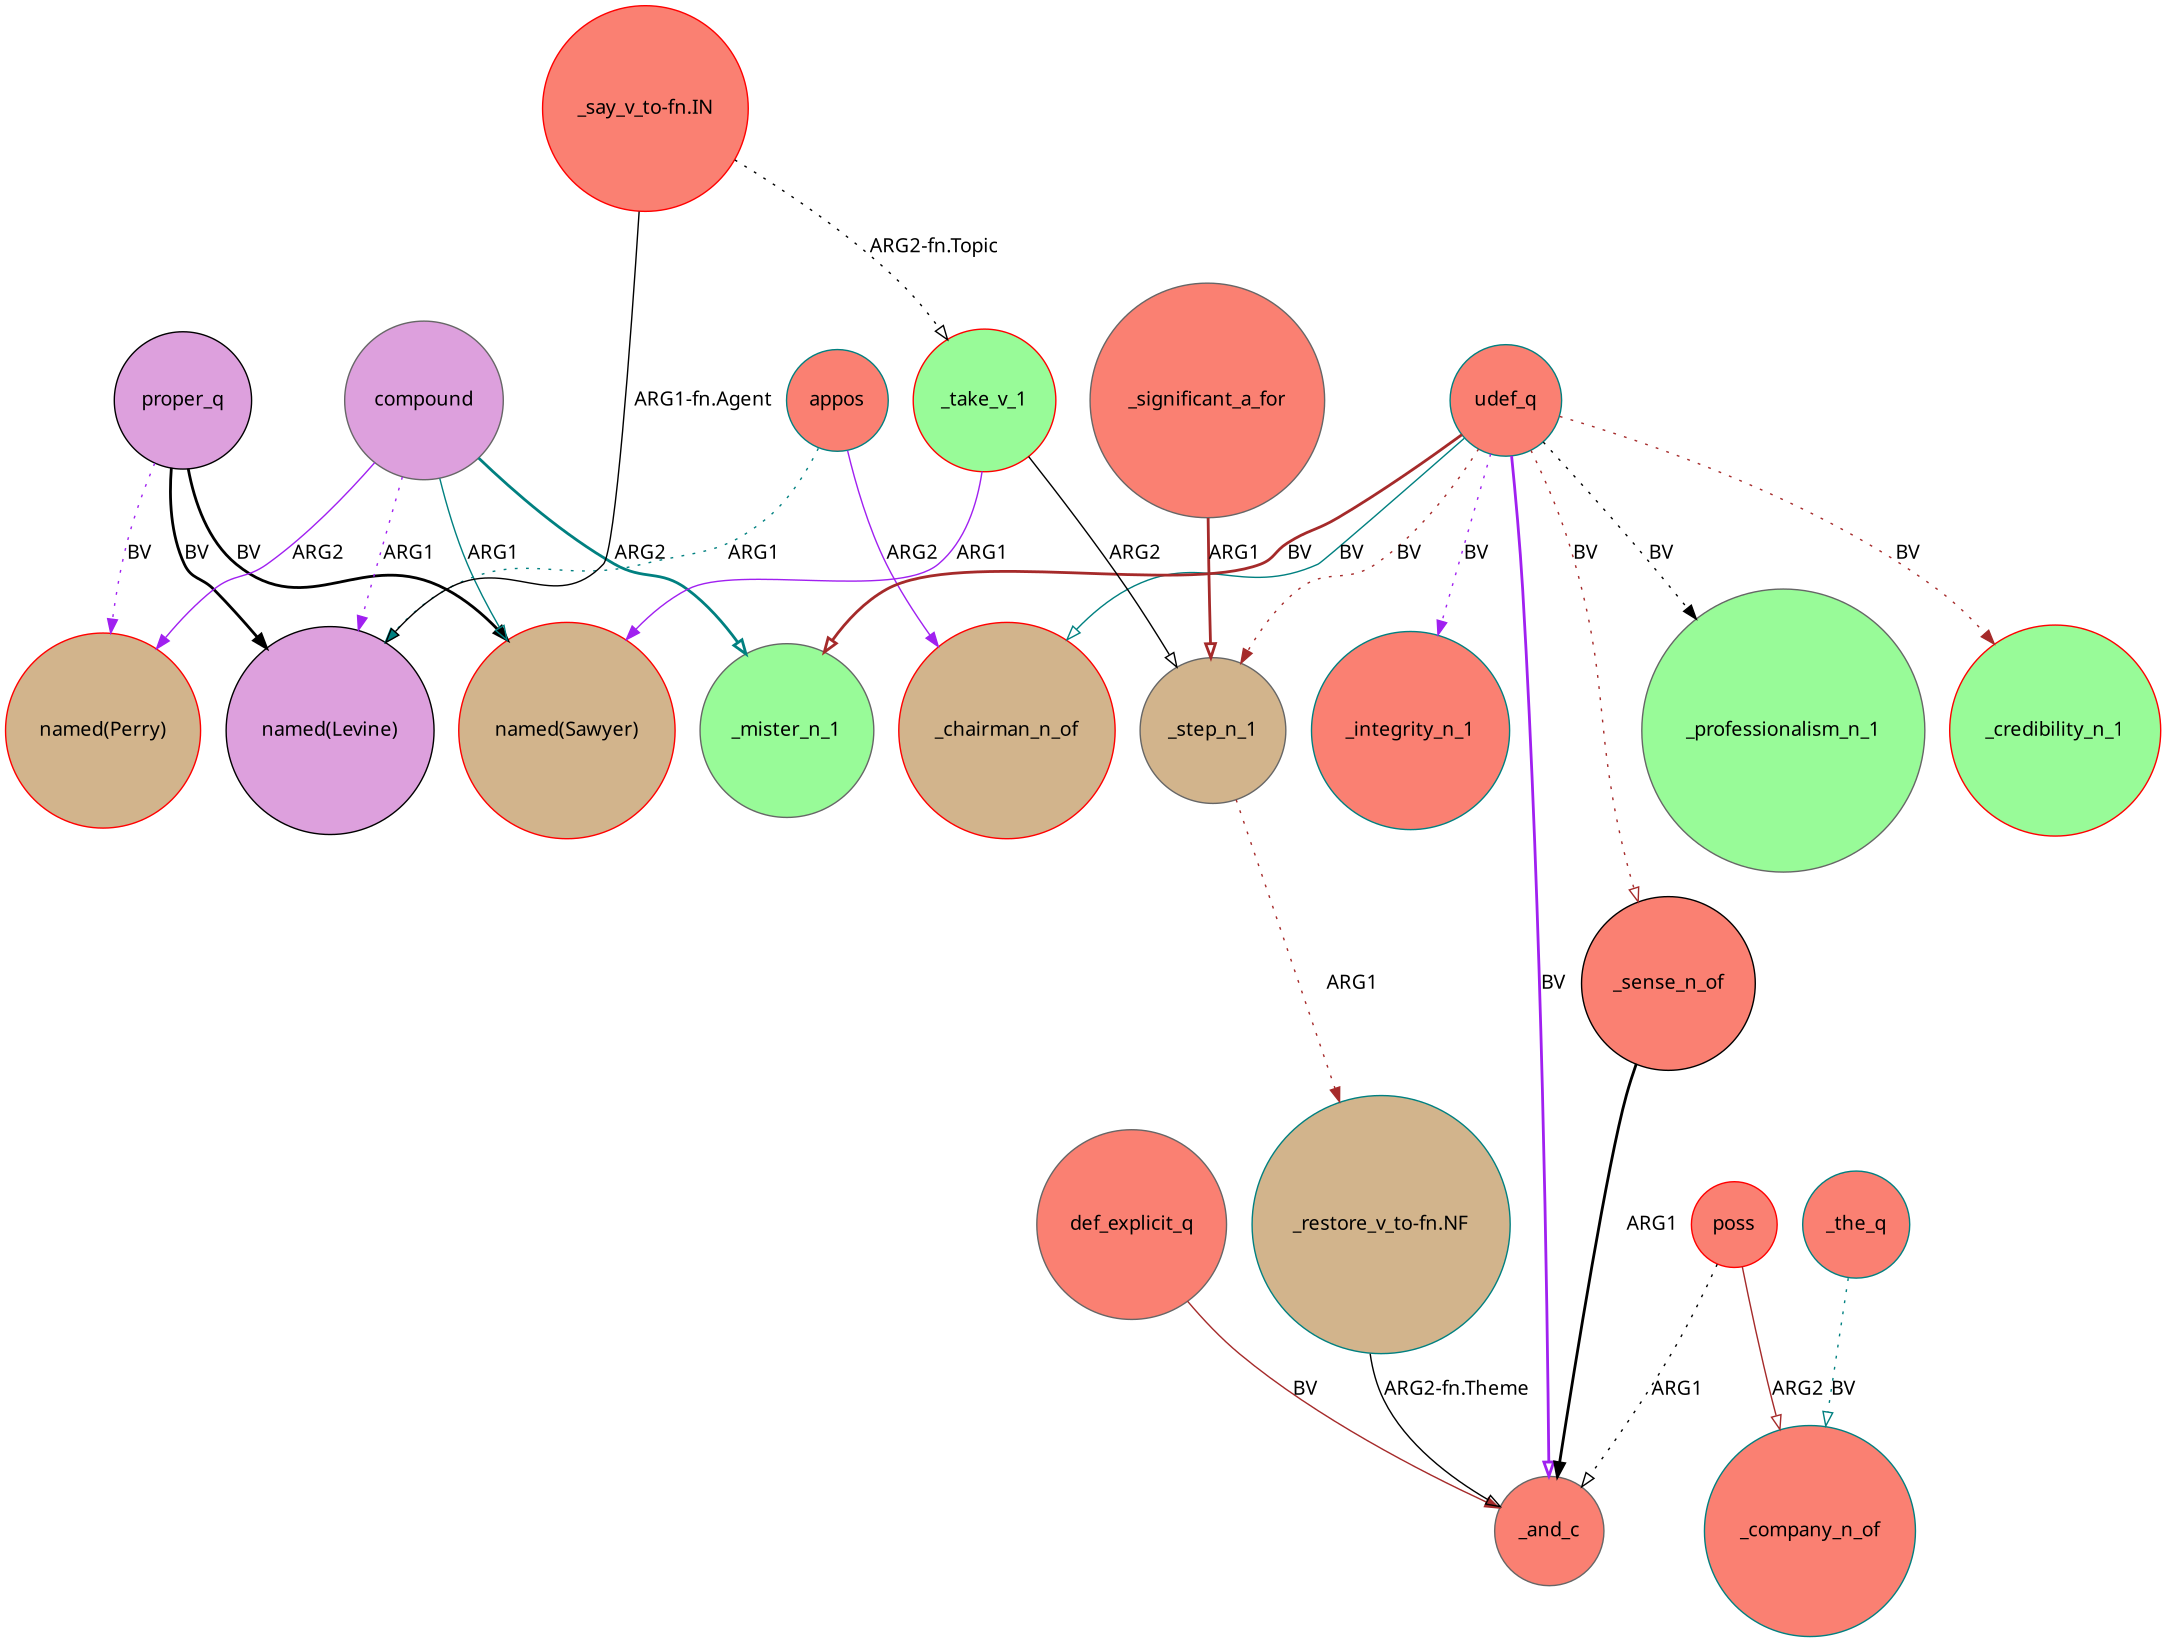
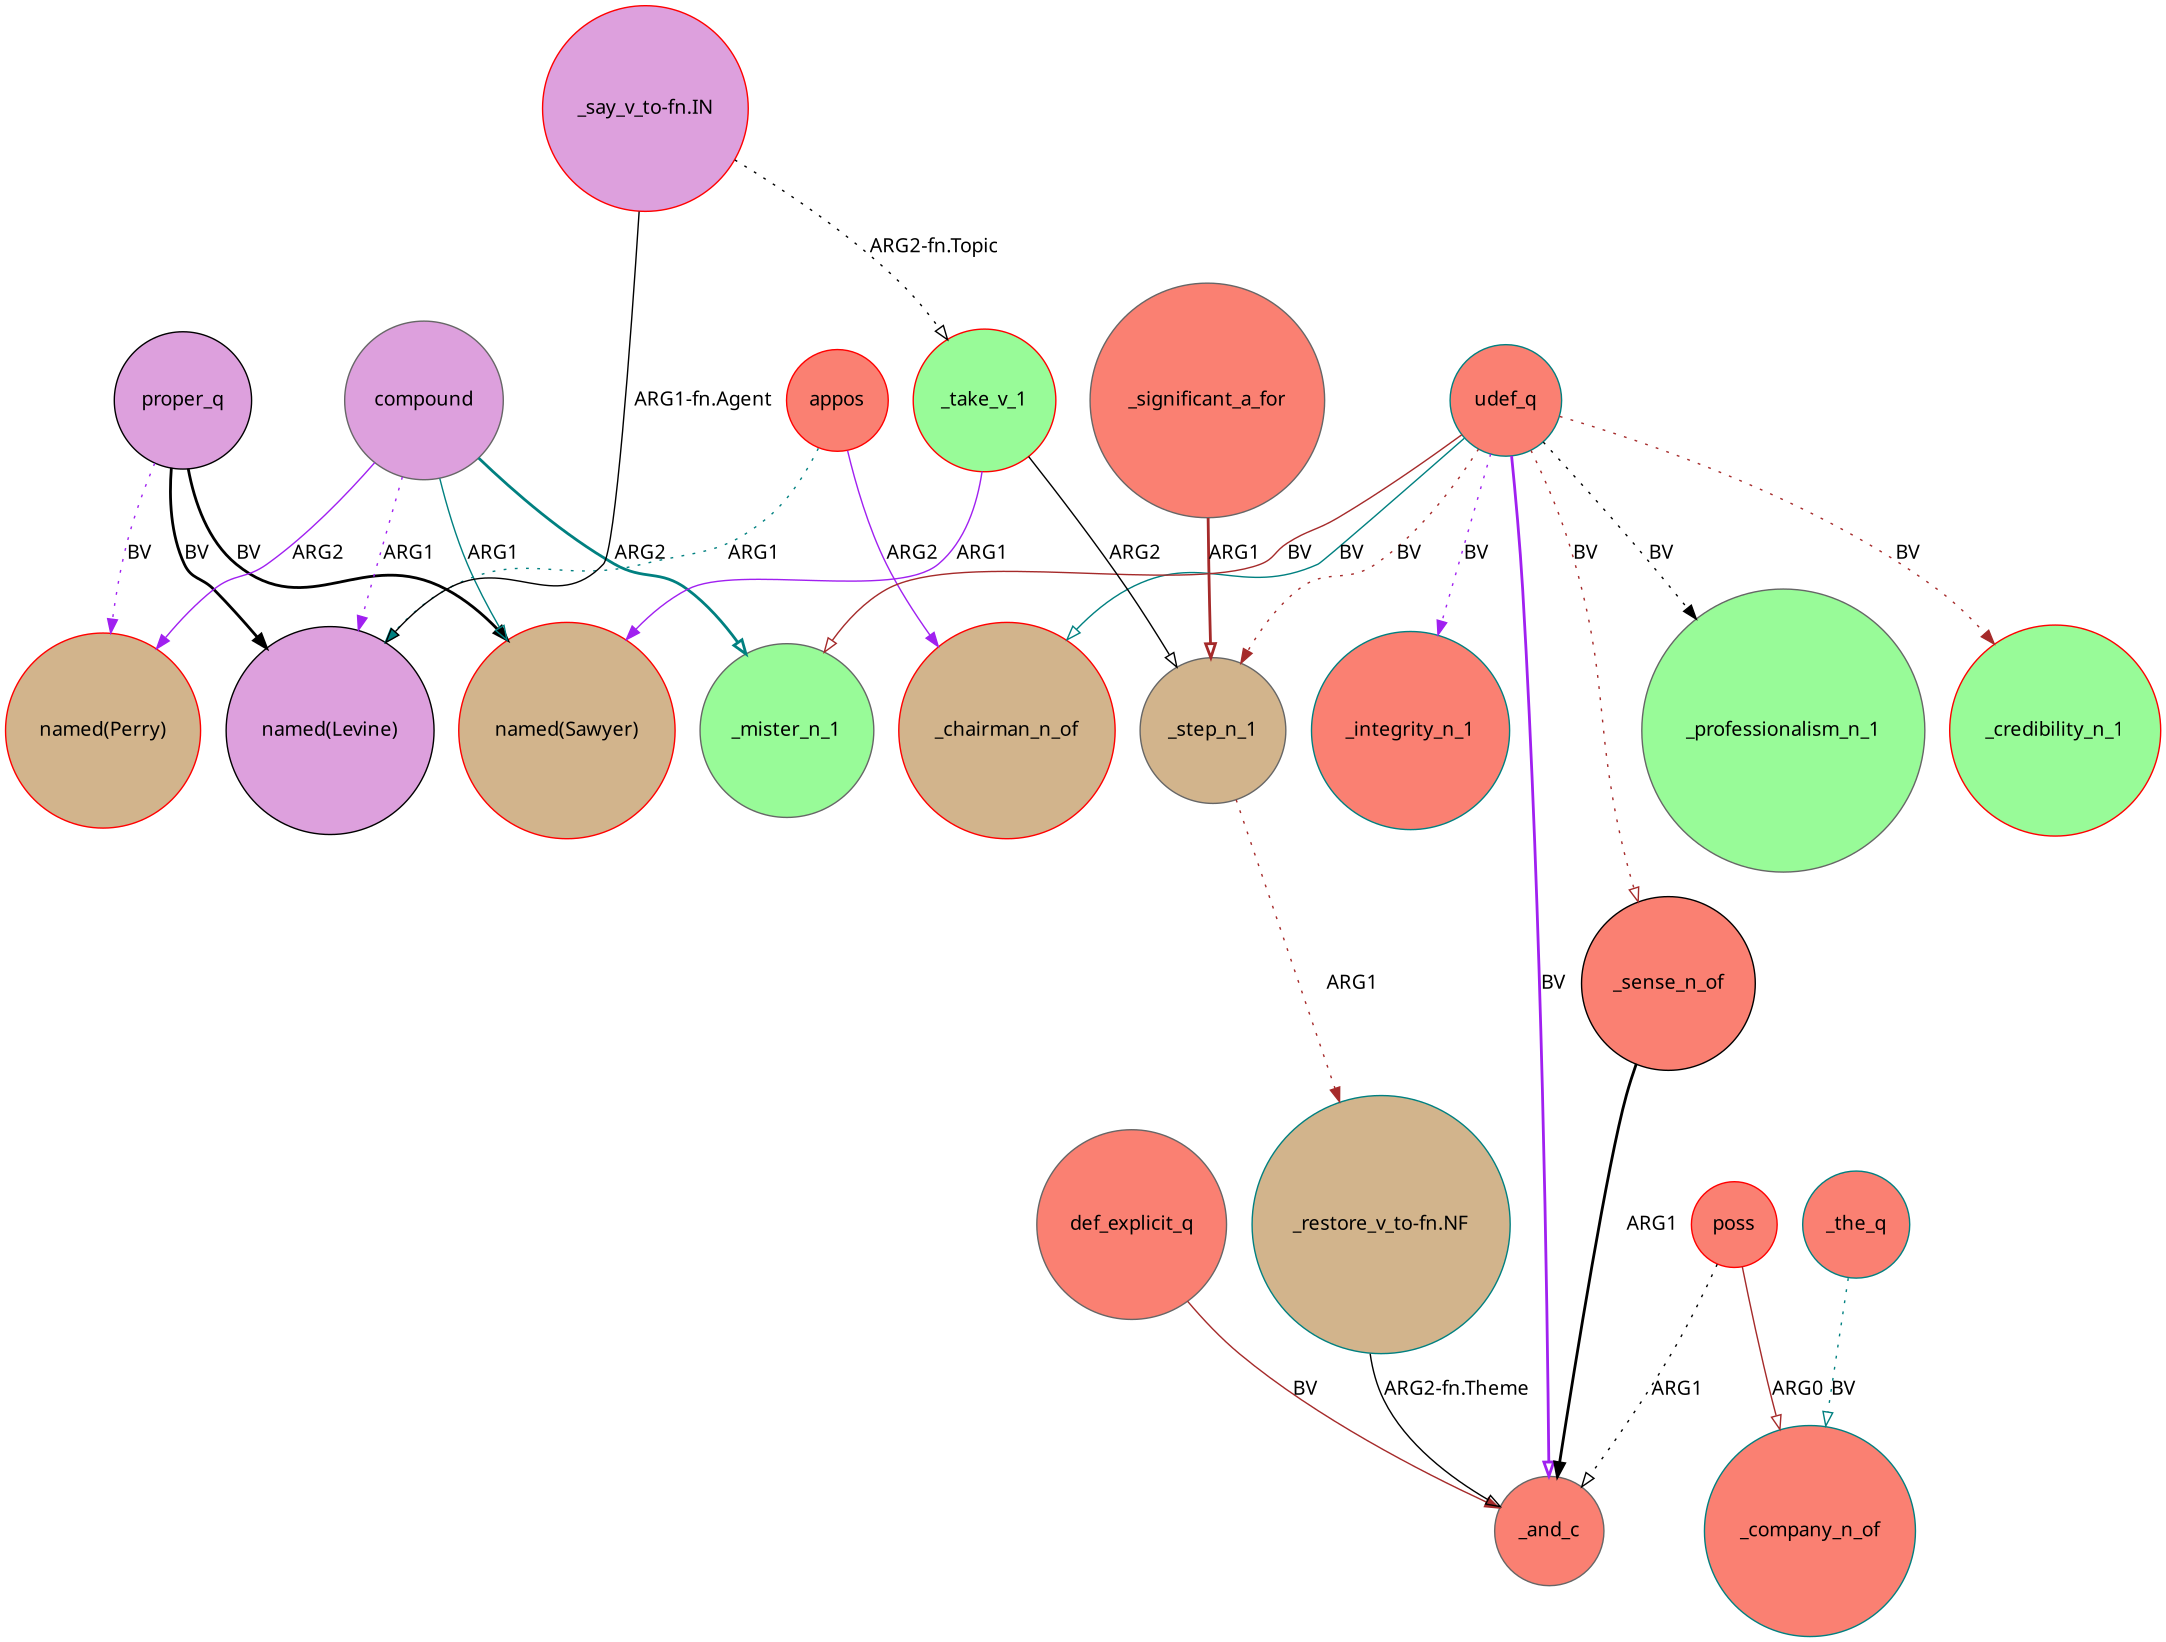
node "_say_v_to-fn.IN": fillcolor salmon -> plum
node "appos": color teal -> red
edge "udef_q" -> "_mister_n_1": style bold -> solid
edge "poss" -> "_company_n_of": label "ARG2" -> "ARG0"
